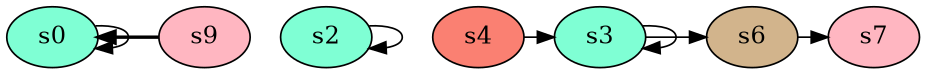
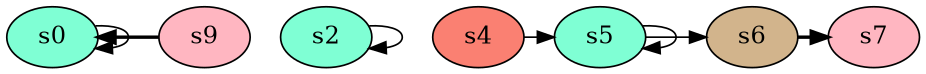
node "s3": label "s3" -> "s5"
edge "s6" -> "s7": style solid -> bold
